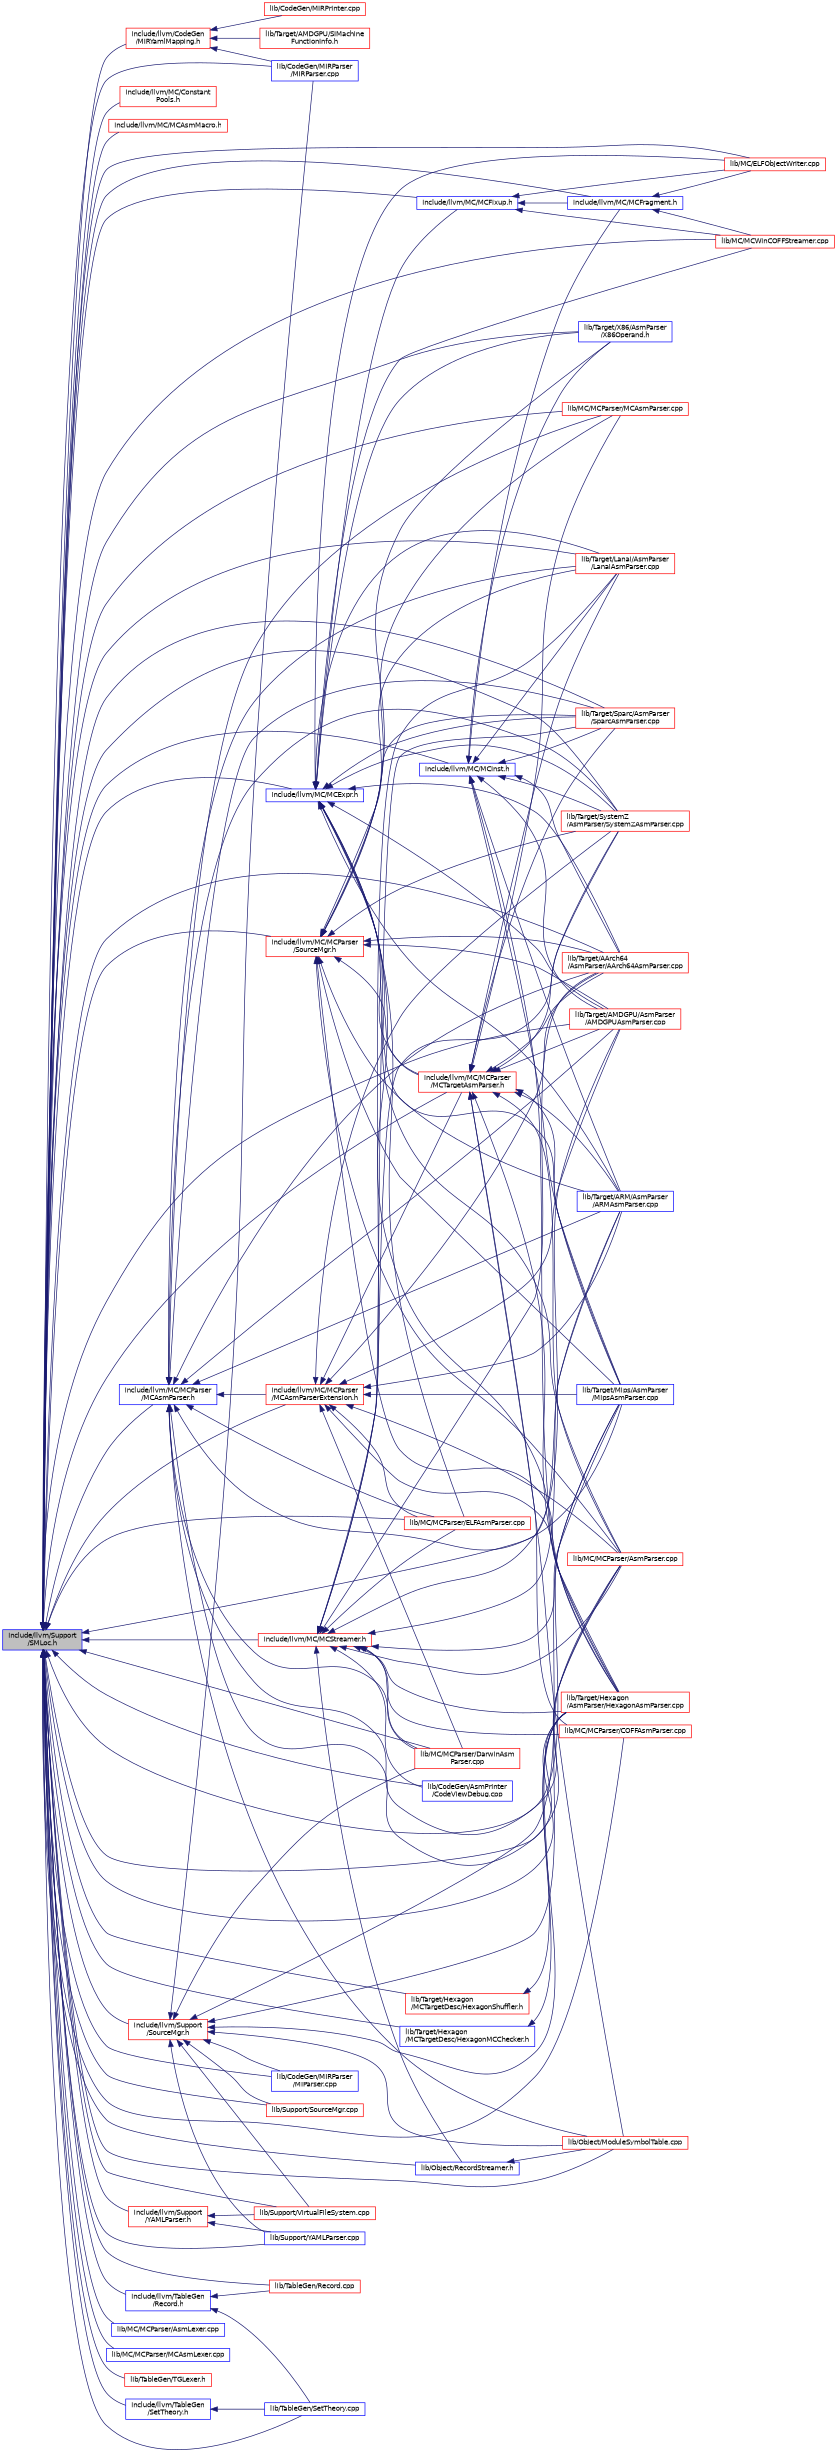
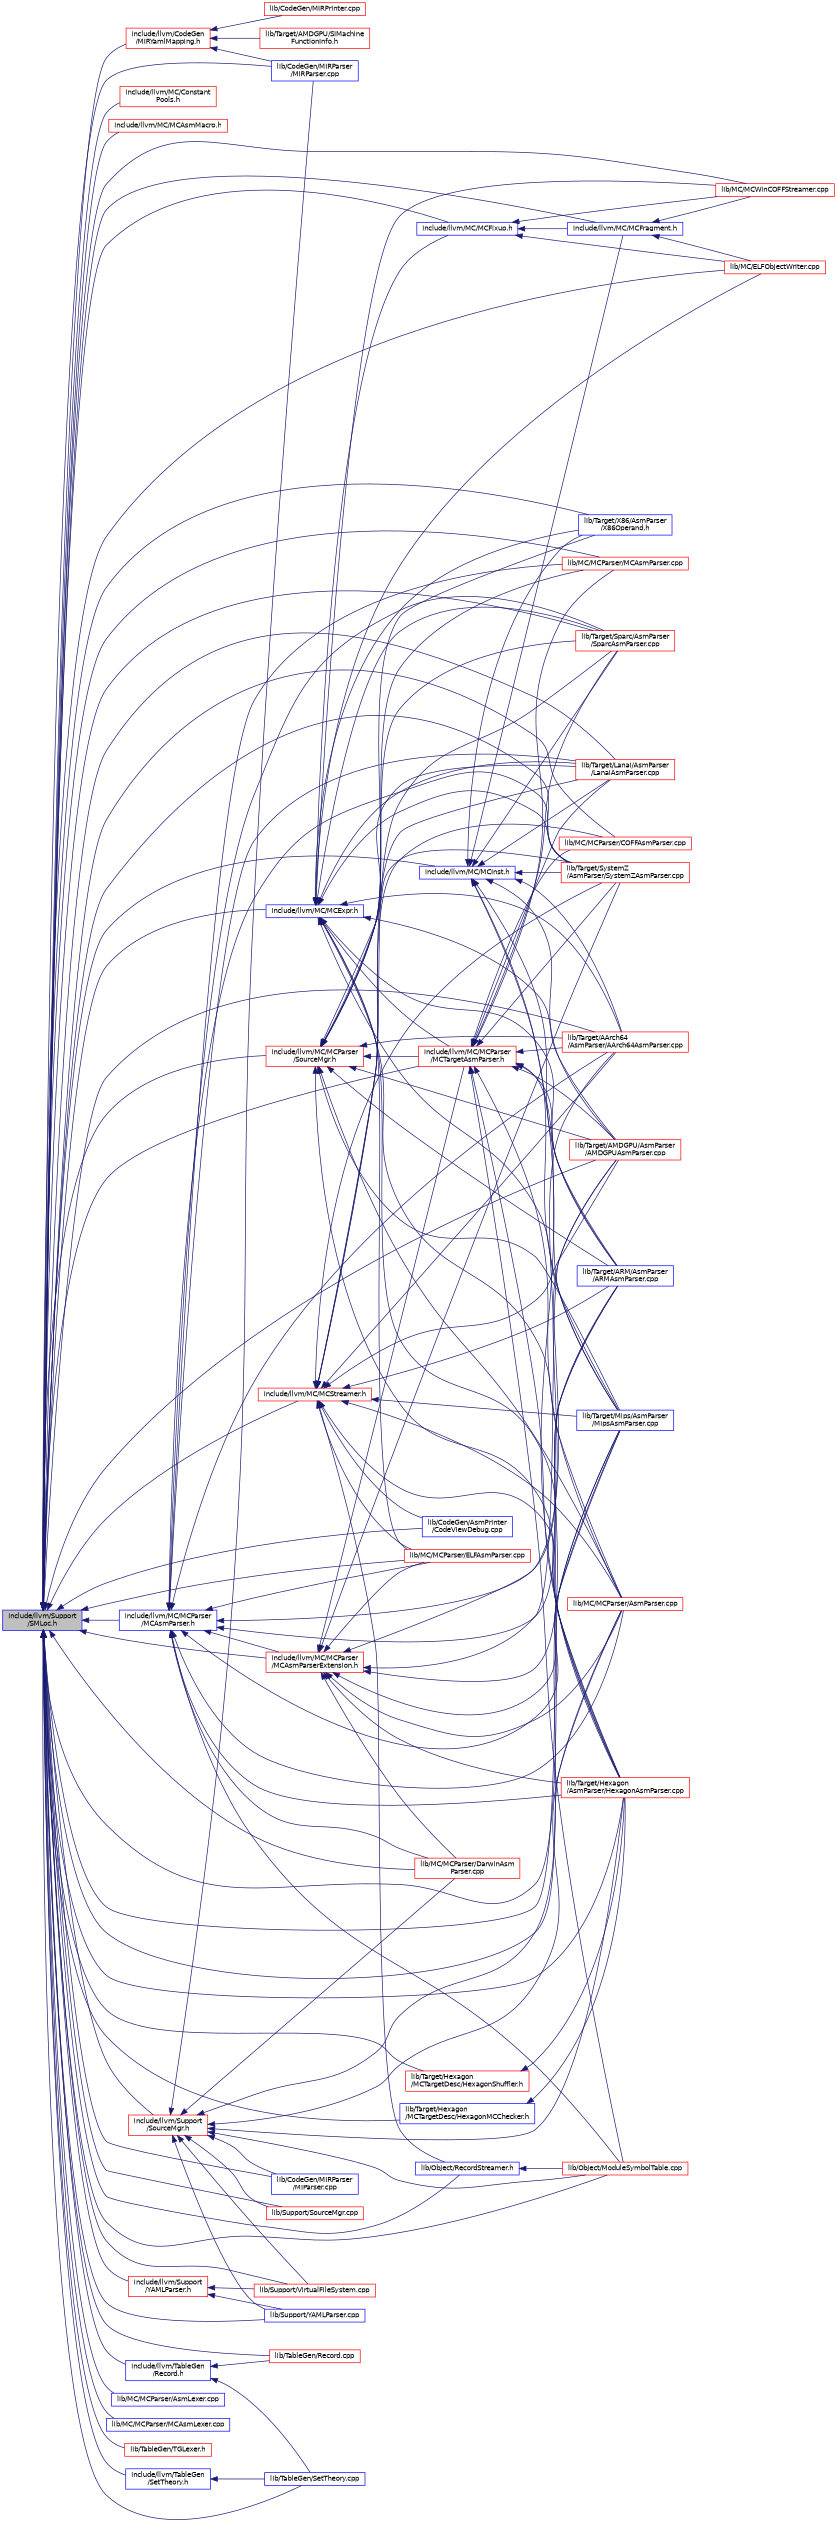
edge "lib/MC/MCParser/DarwinAsm Parser.cpp" -> "include/llvm/MC/MCStreamer.h": removed
